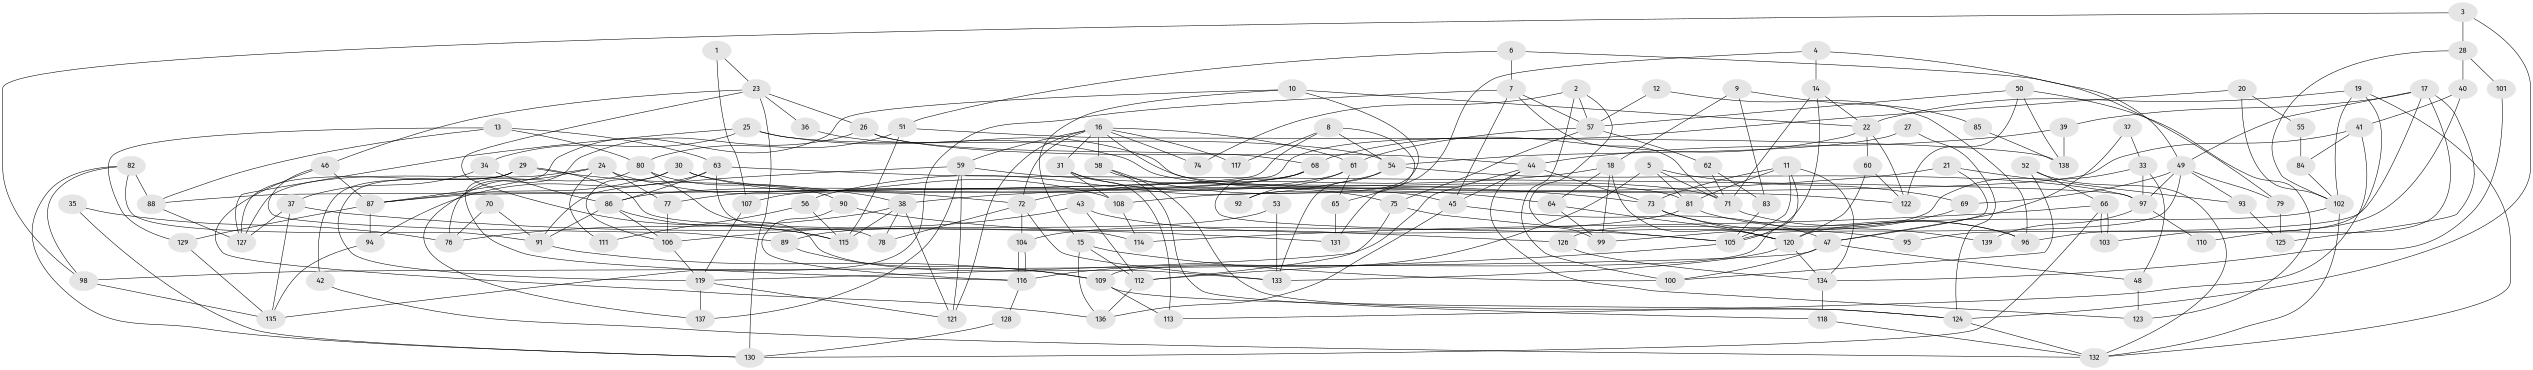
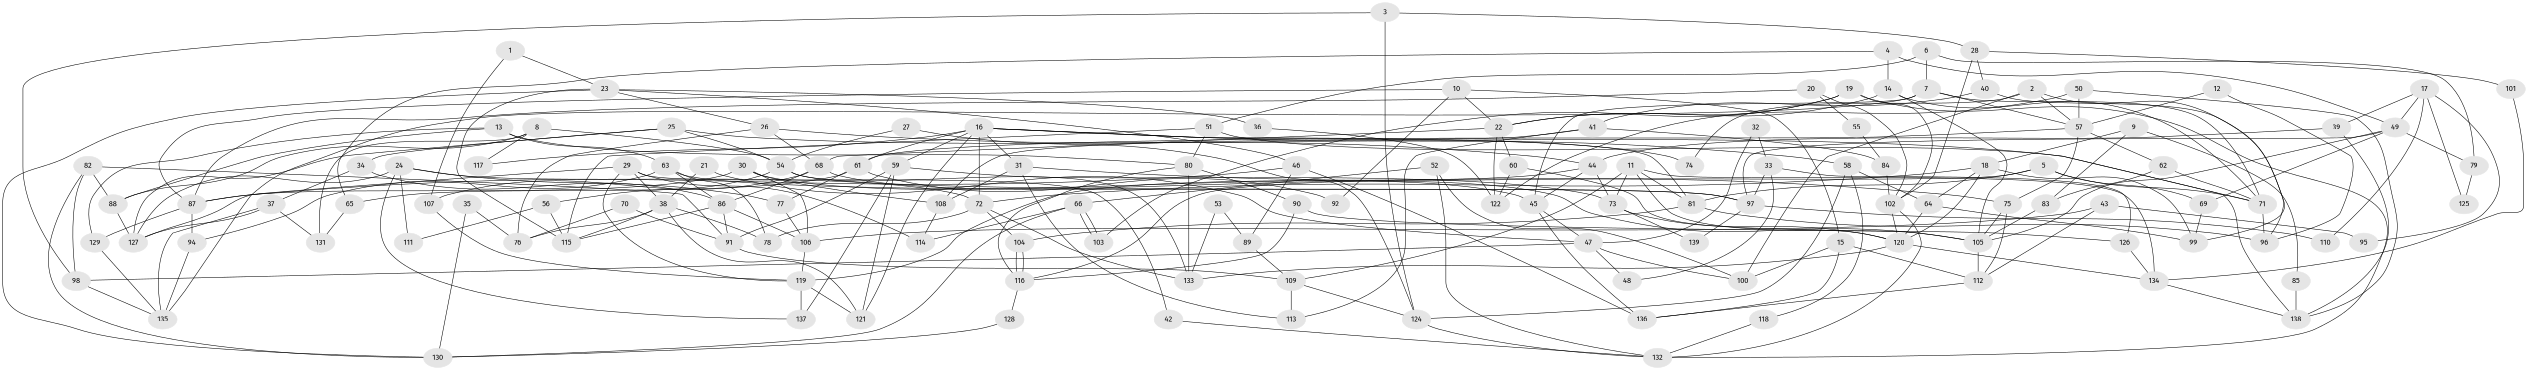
node "93": removed
edge "134" -- "118": now "134" -- "138"
node "123": removed
